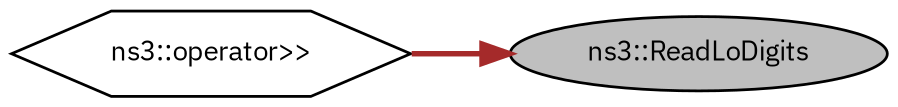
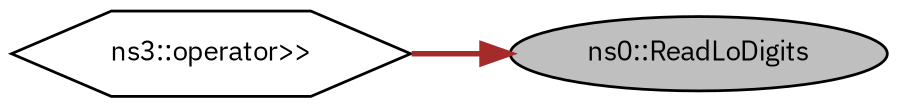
node "ns3::ReadLoDigits": label "ns3::ReadLoDigits" -> "ns0::ReadLoDigits"
